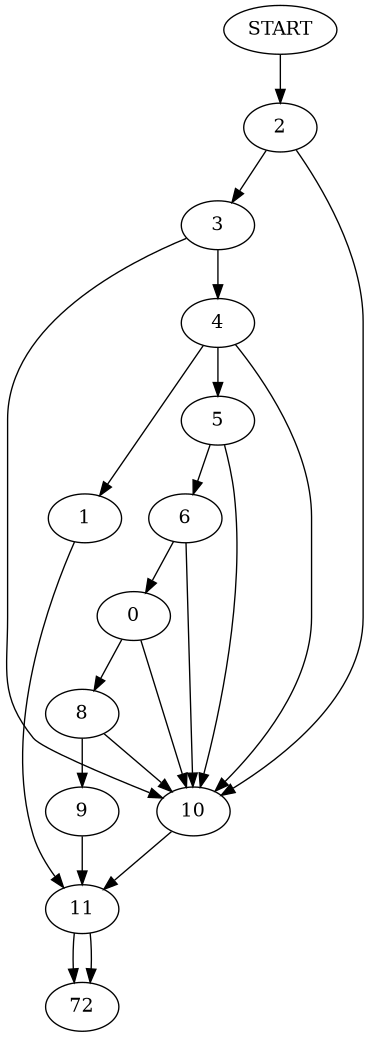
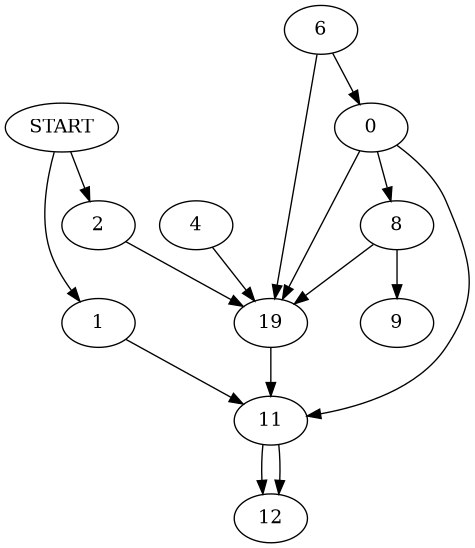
node "3": removed
edge "4" -> "1": now "START" -> "1"
node "5": removed
node "10": label "10" -> "19"
edge "9" -> "11": now "0" -> "11"
node "72": label "72" -> "12"
